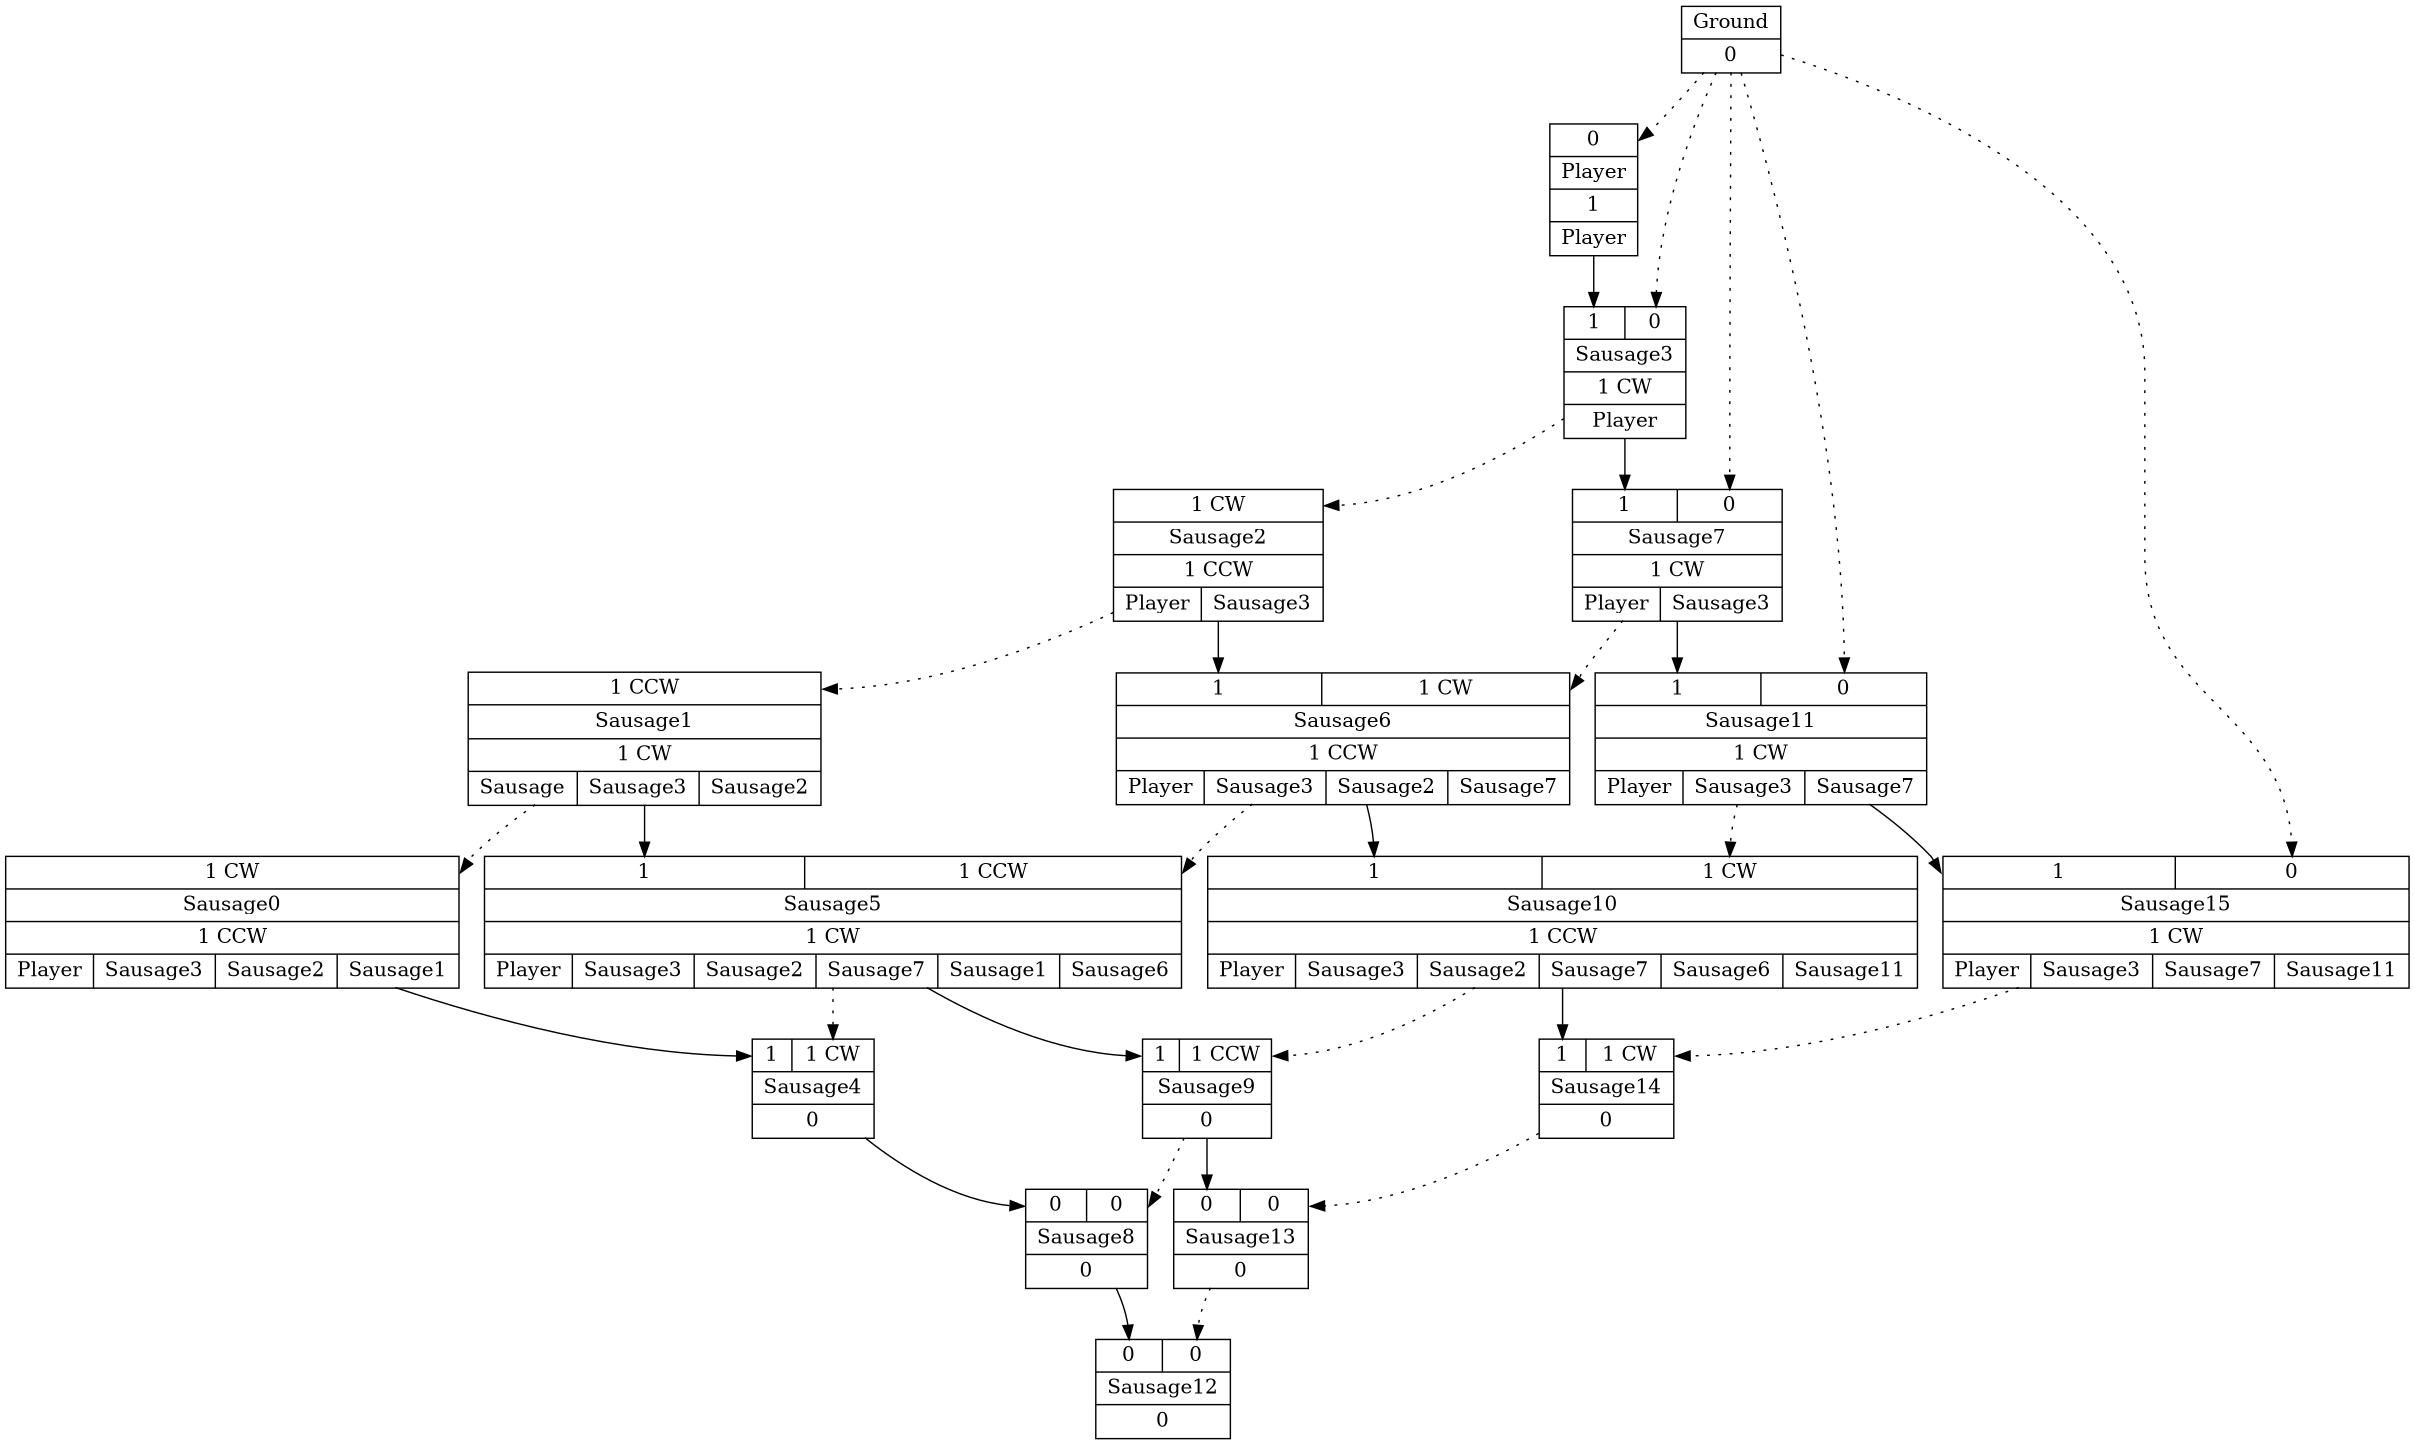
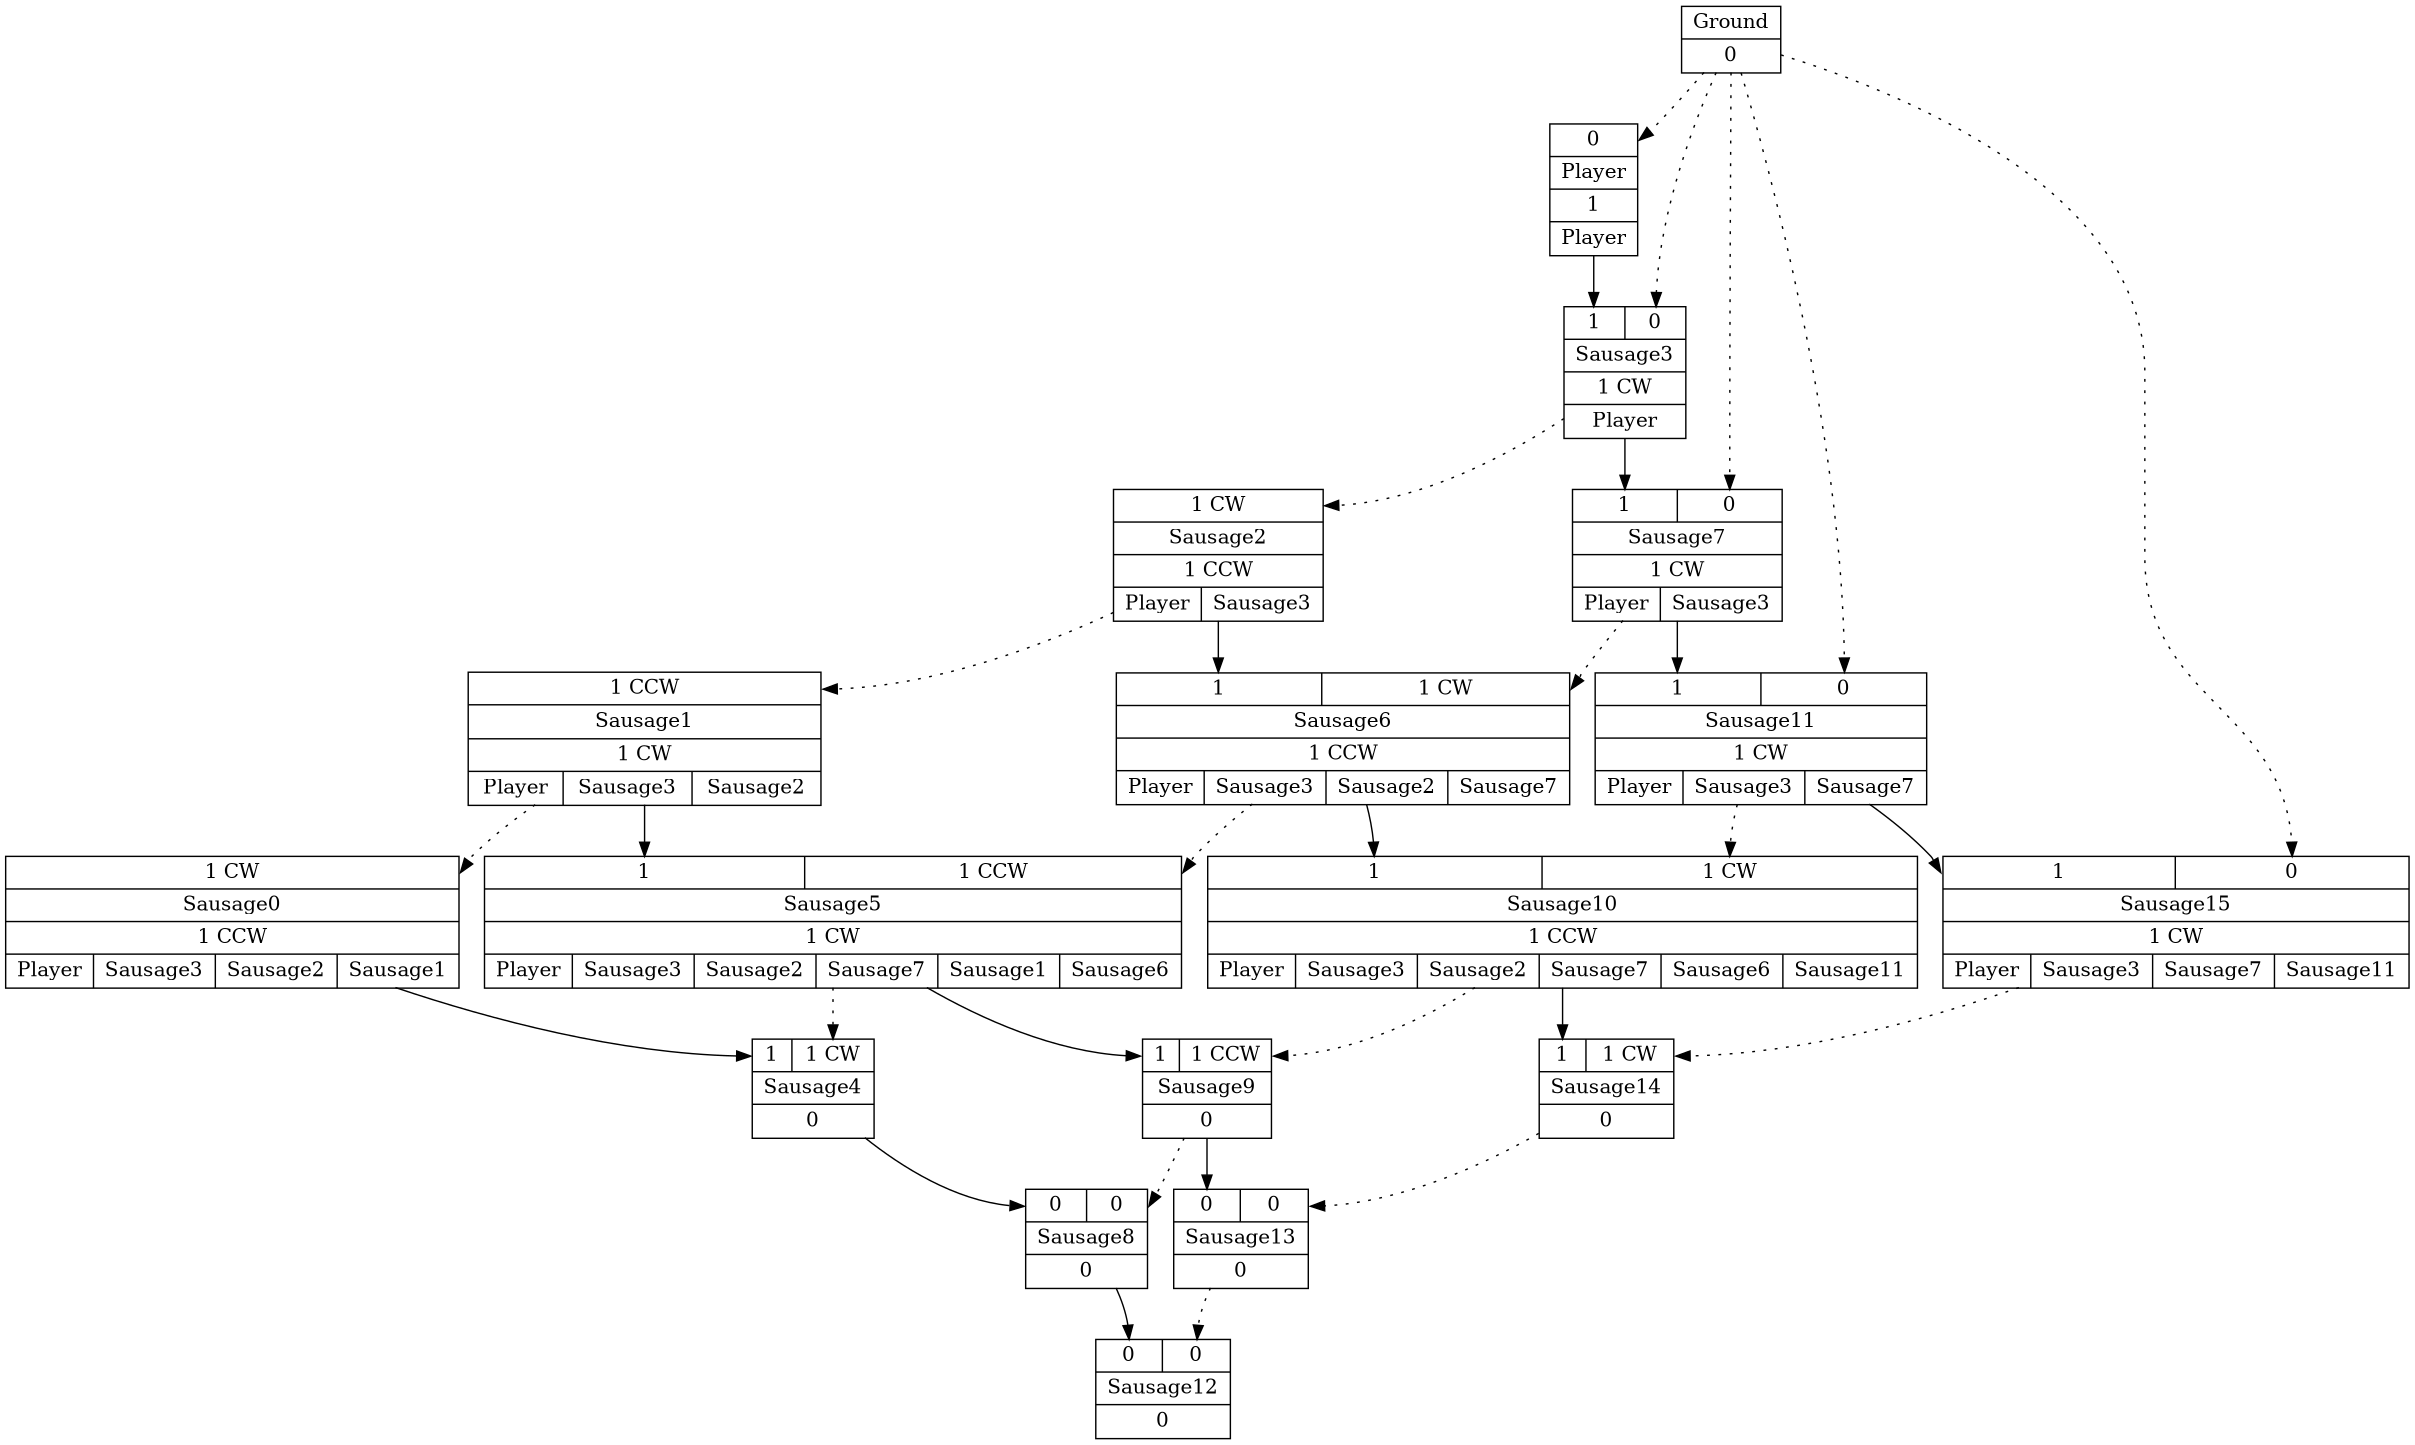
node "1 CCW": text "Sausage" -> "Player"
